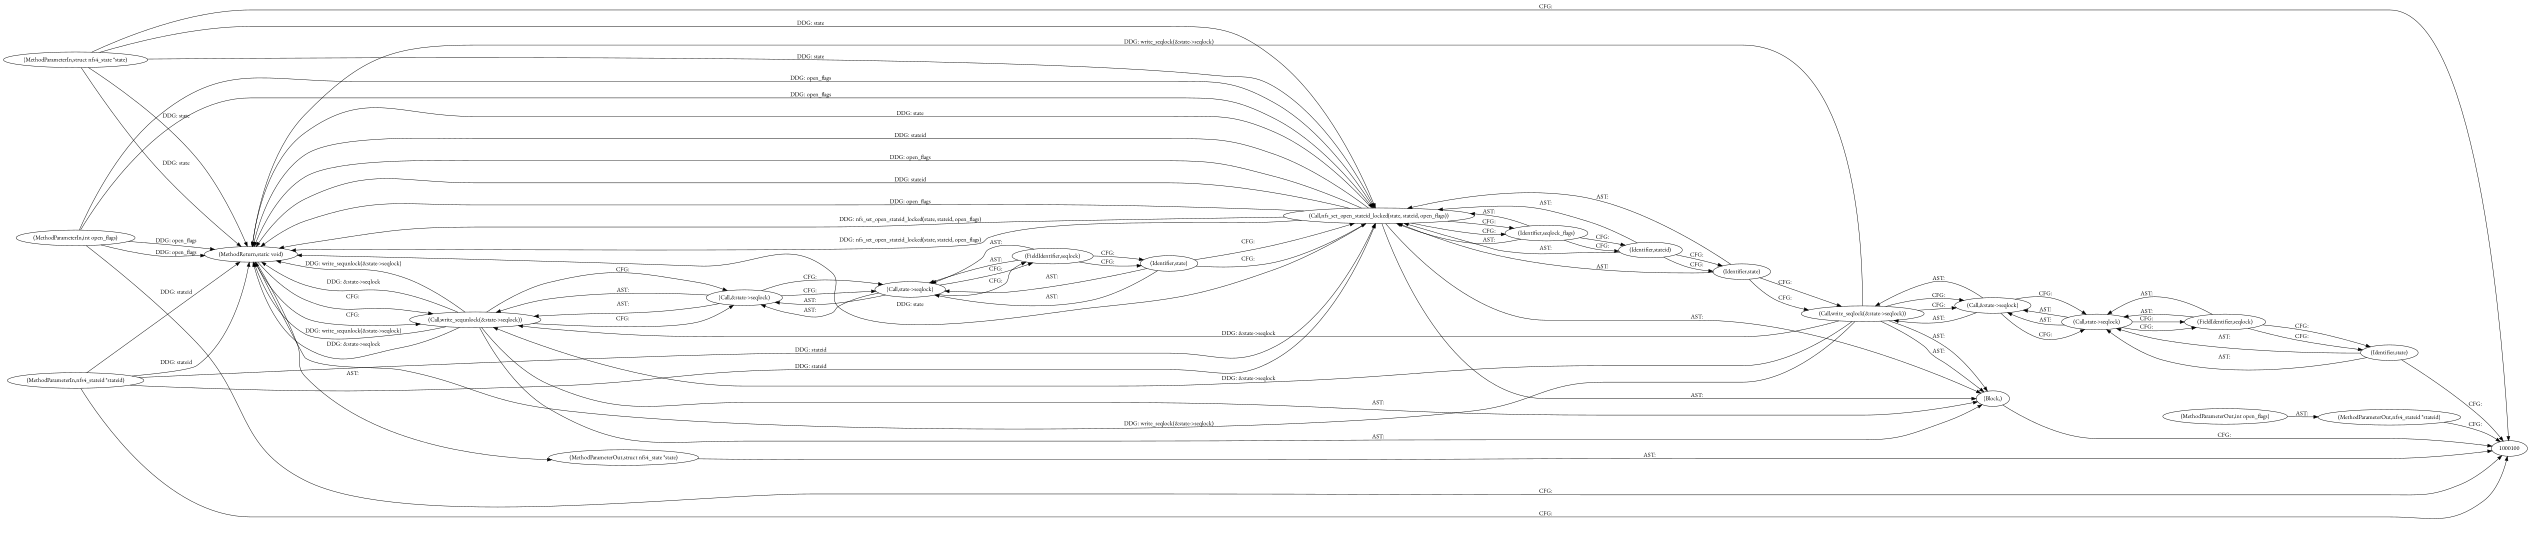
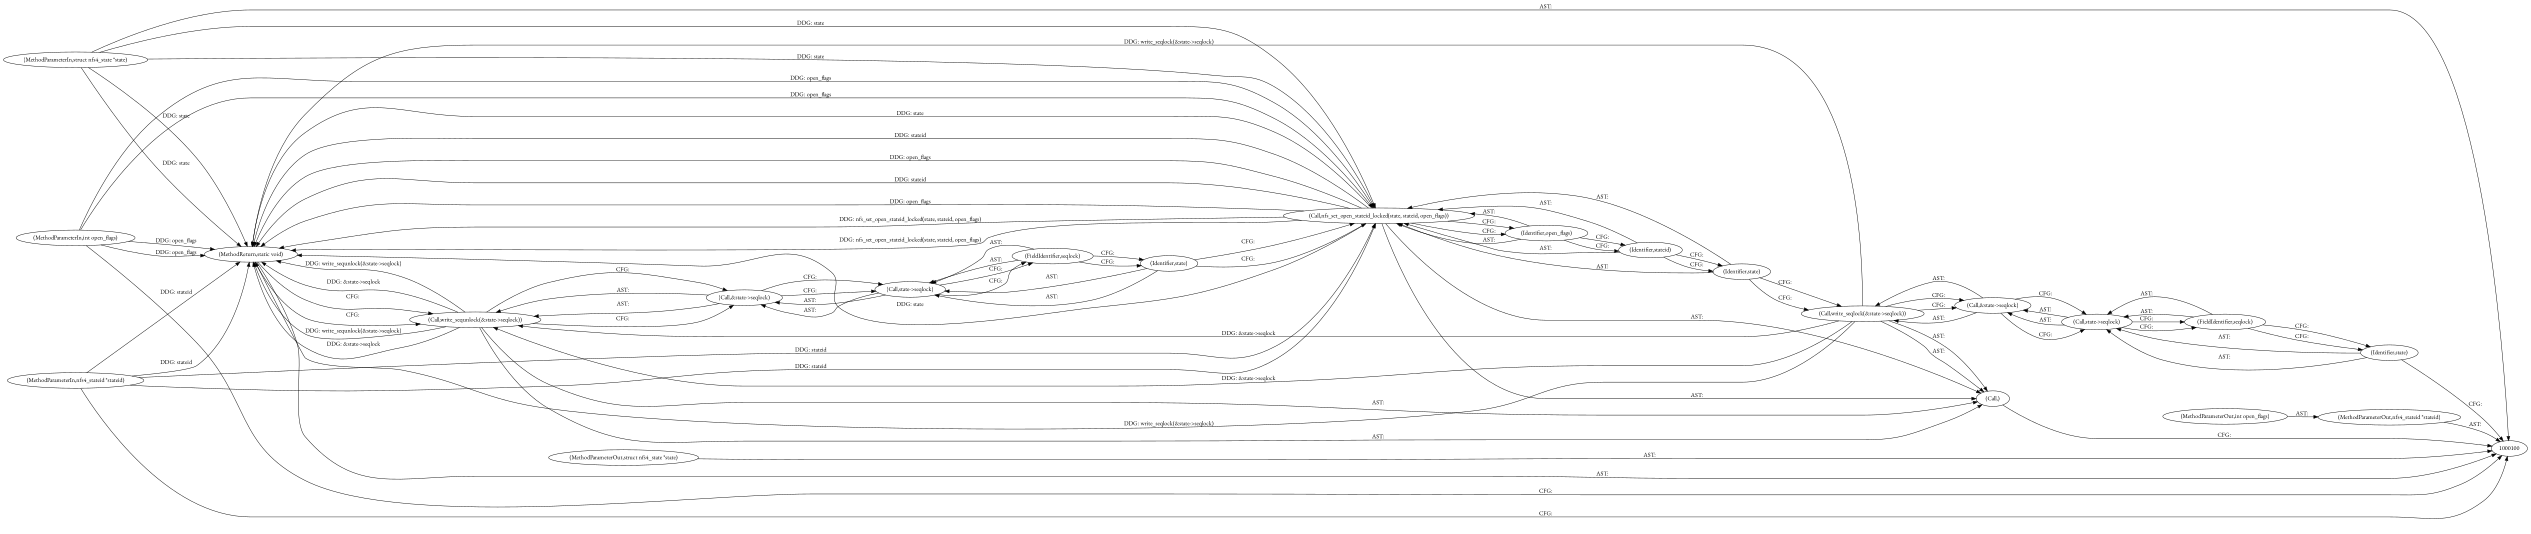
edge "(MethodParameterIn,struct nfs4_state *state)" -> "1000100": label "CFG: " -> "AST: "
node "(Identifier,seqlock_flags)": label "(Identifier,seqlock_flags)" -> "(Identifier,open_flags)"
node "(Block,)": label "(Block,)" -> "(Call,)"
edge "(MethodReturn,static void)" -> "(MethodParameterOut,struct nfs4_state *state)": now "(MethodReturn,static void)" -> "1000100"
edge "(MethodParameterOut,nfs4_stateid *stateid)" -> "1000100": label "CFG: " -> "AST: "
